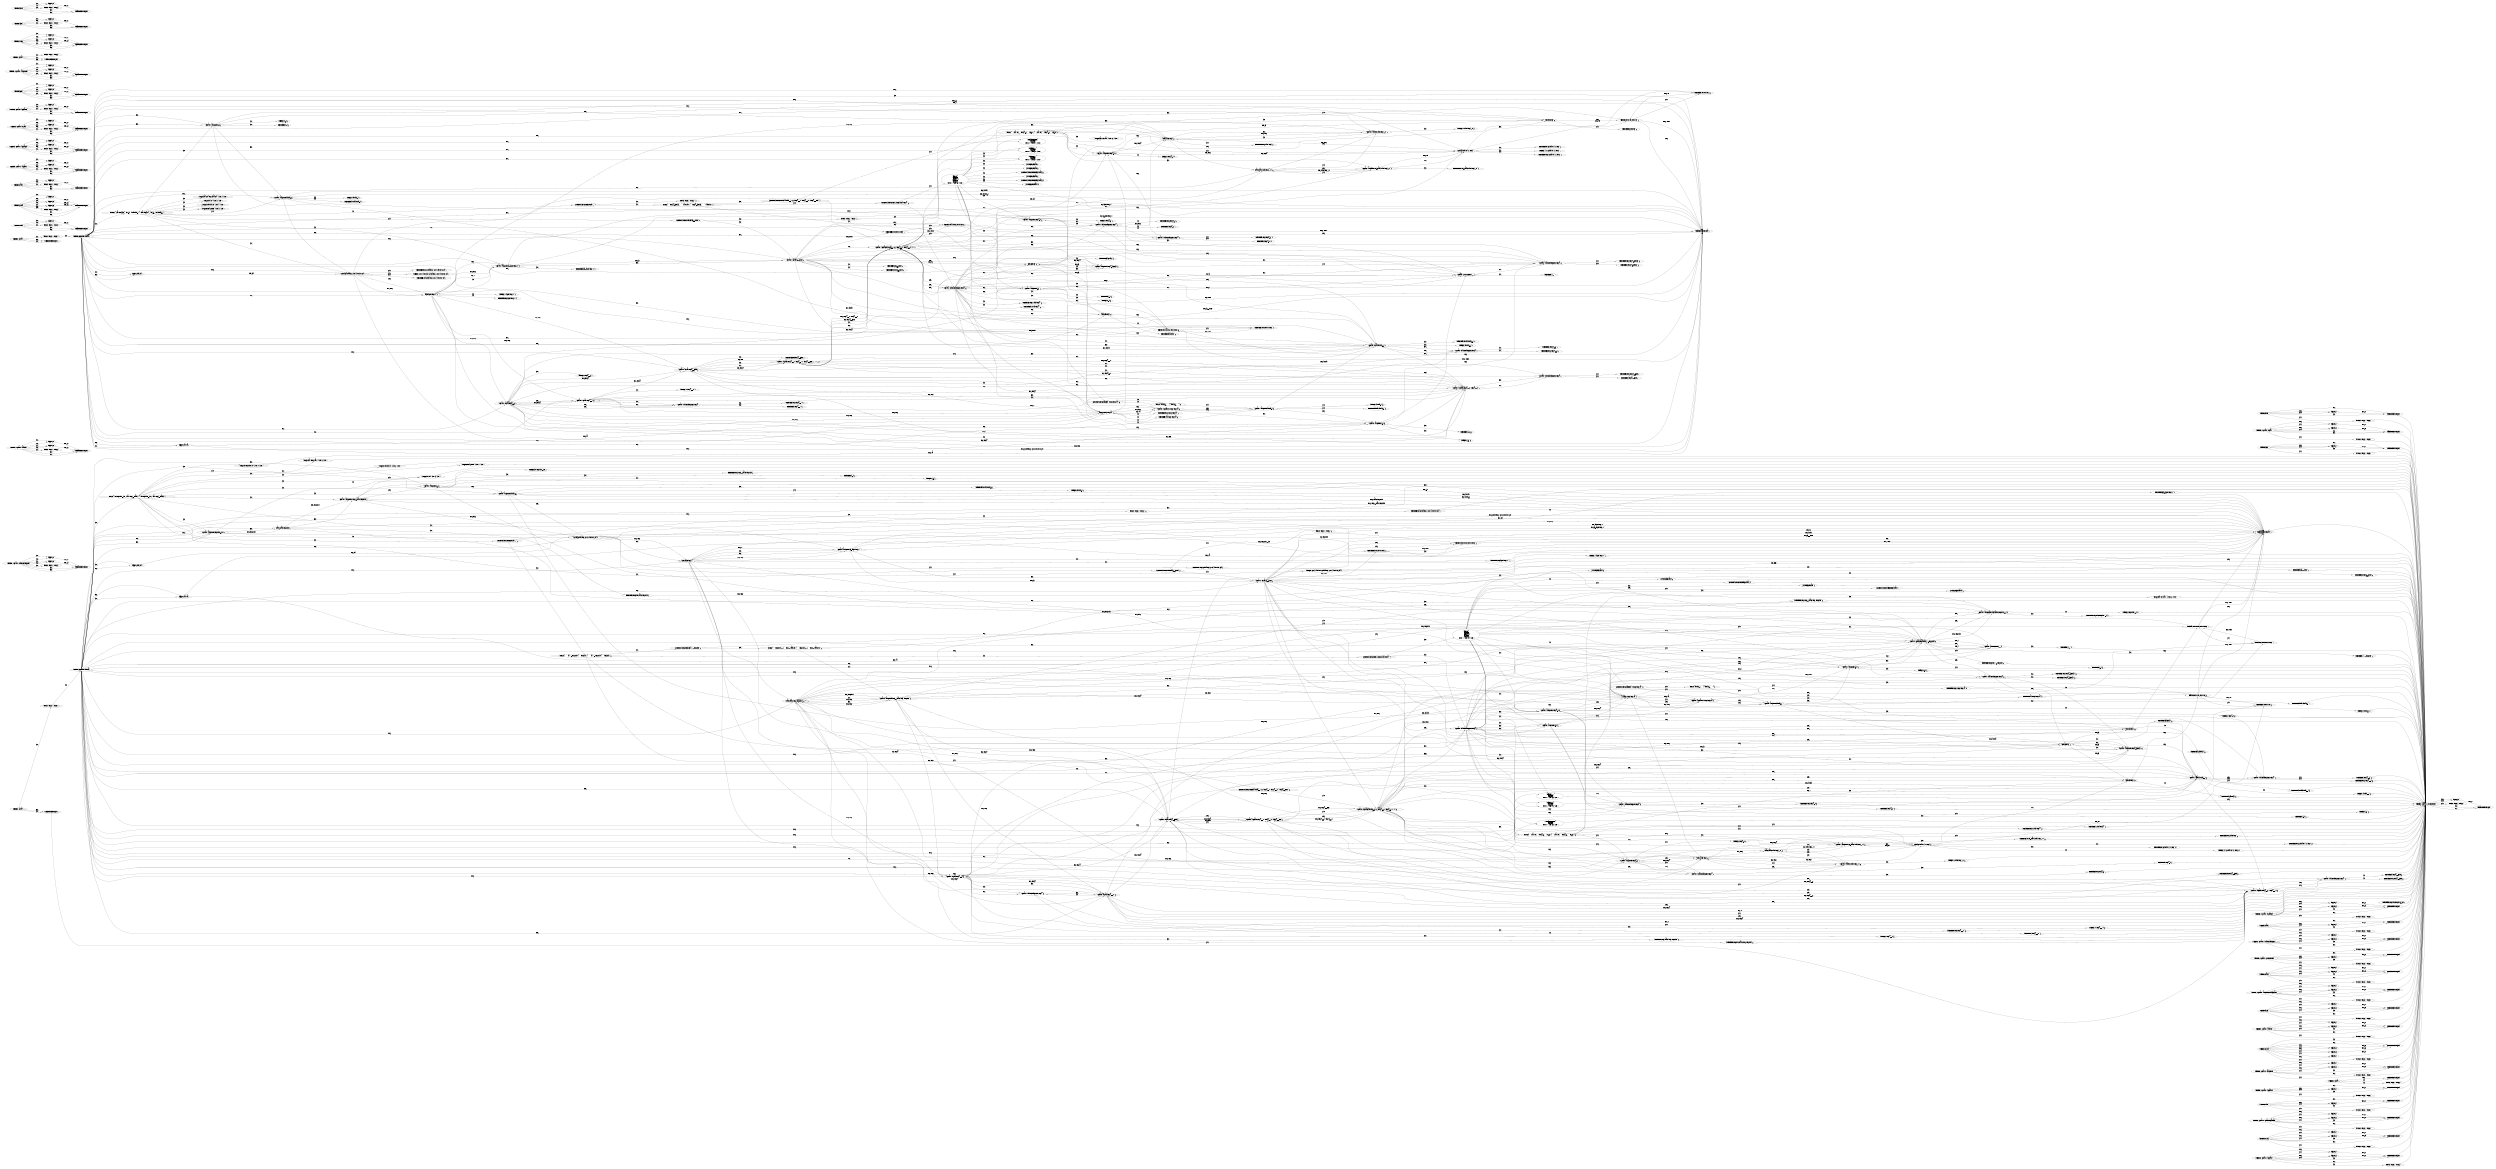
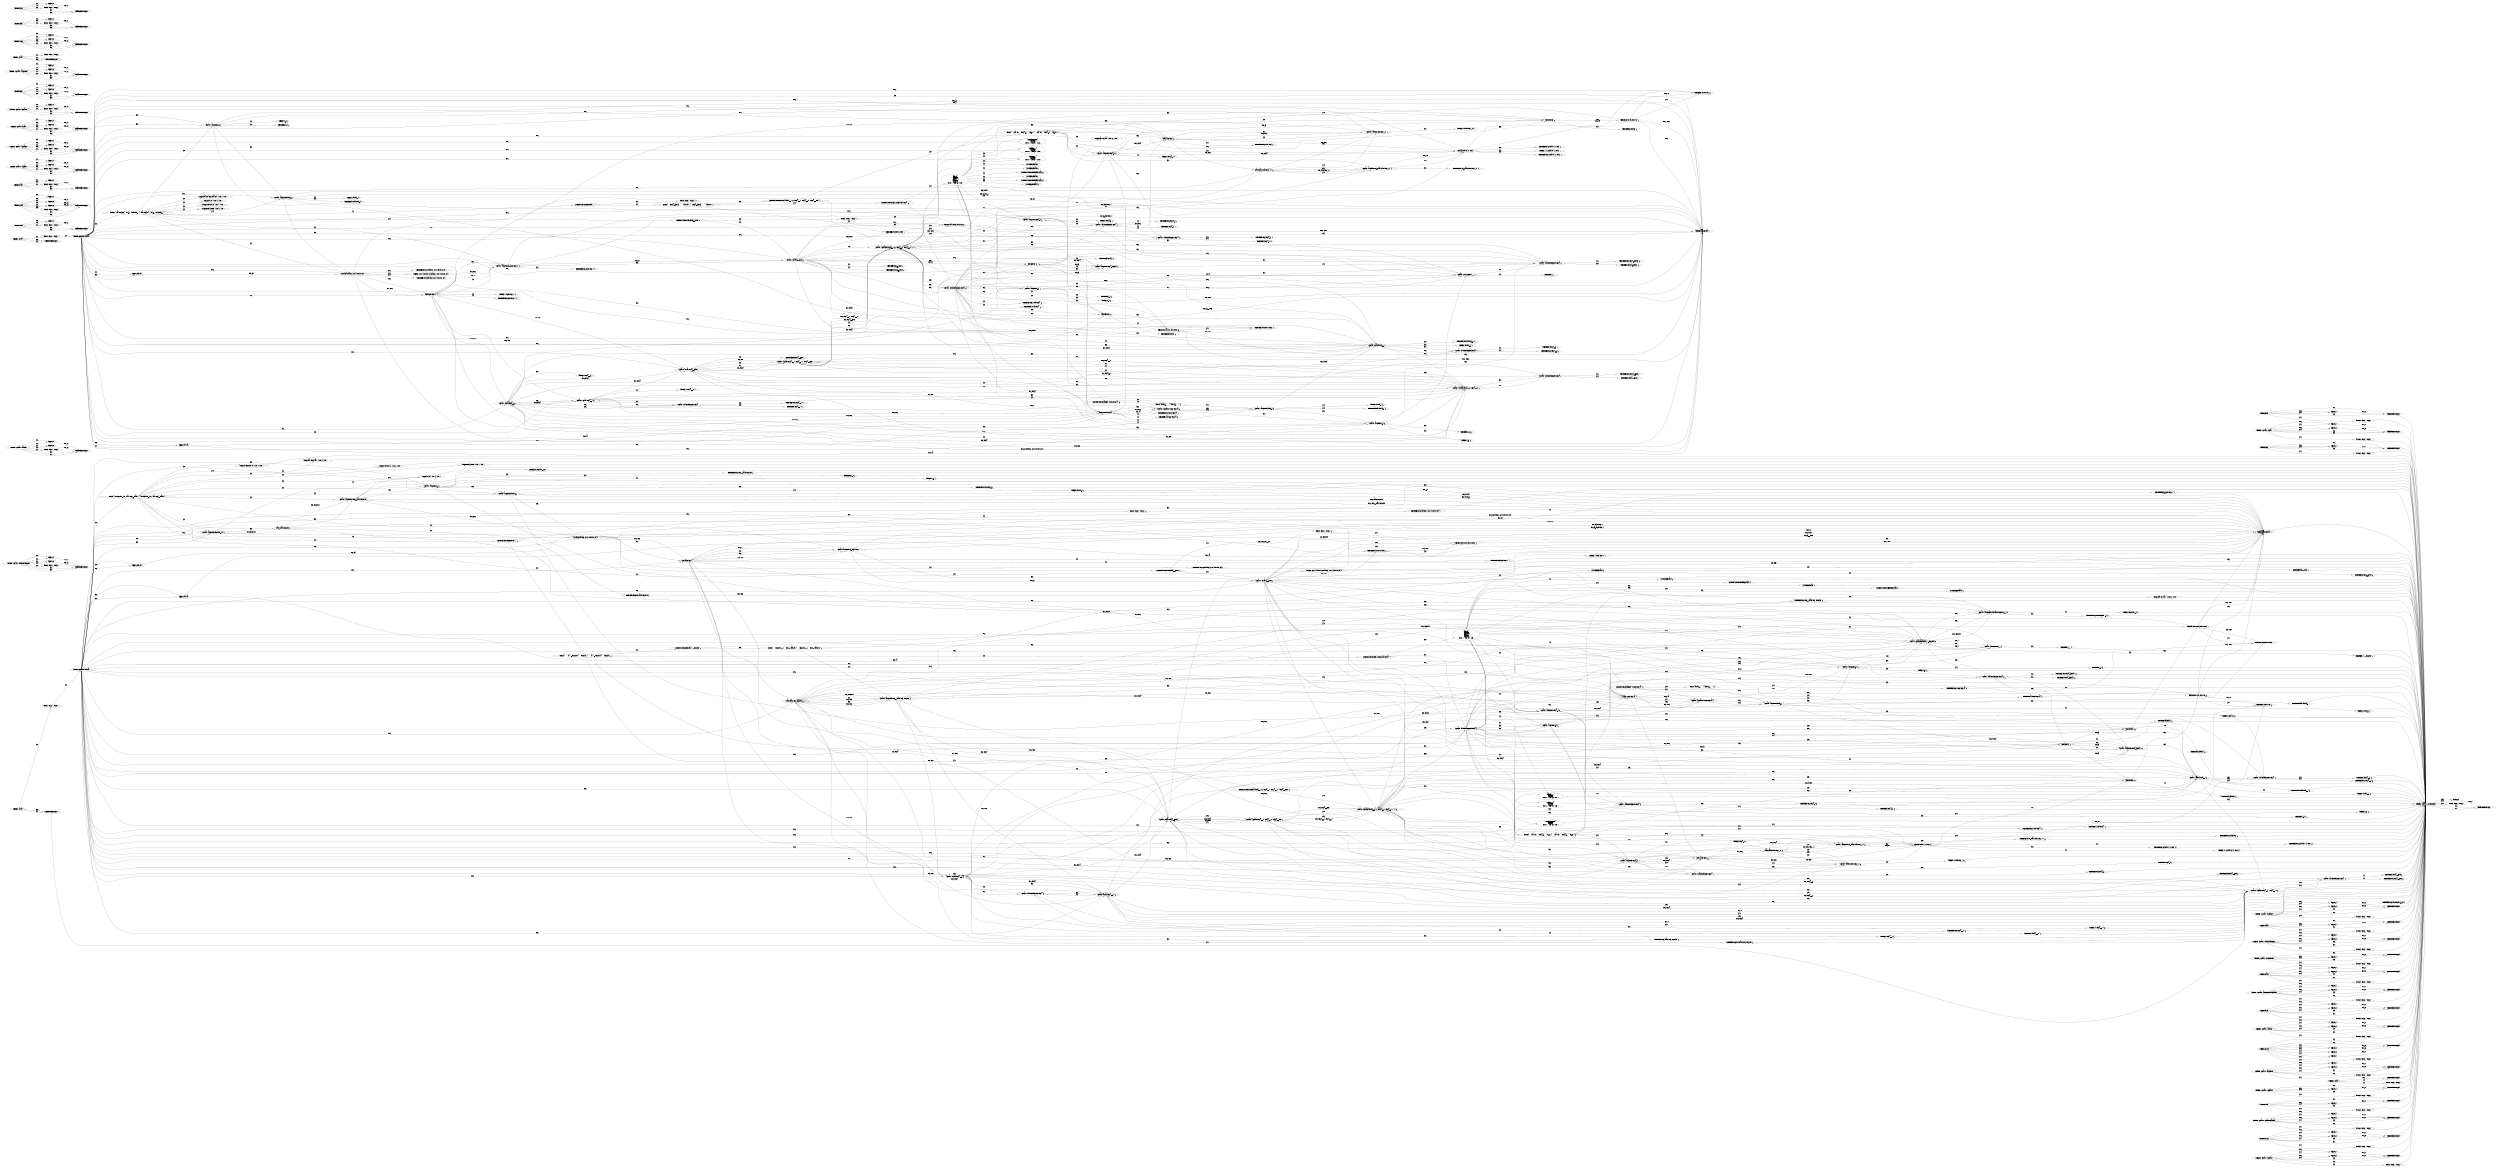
edge "(malloc,malloc(temp_size))" -> "(<operator>.greaterEqualsThan,i >= temp_size)": label "DDG: temp_size" -> "DDG: foundit"
node "(IDENTIFIER,temp_size,i >= temp_size)": removed
